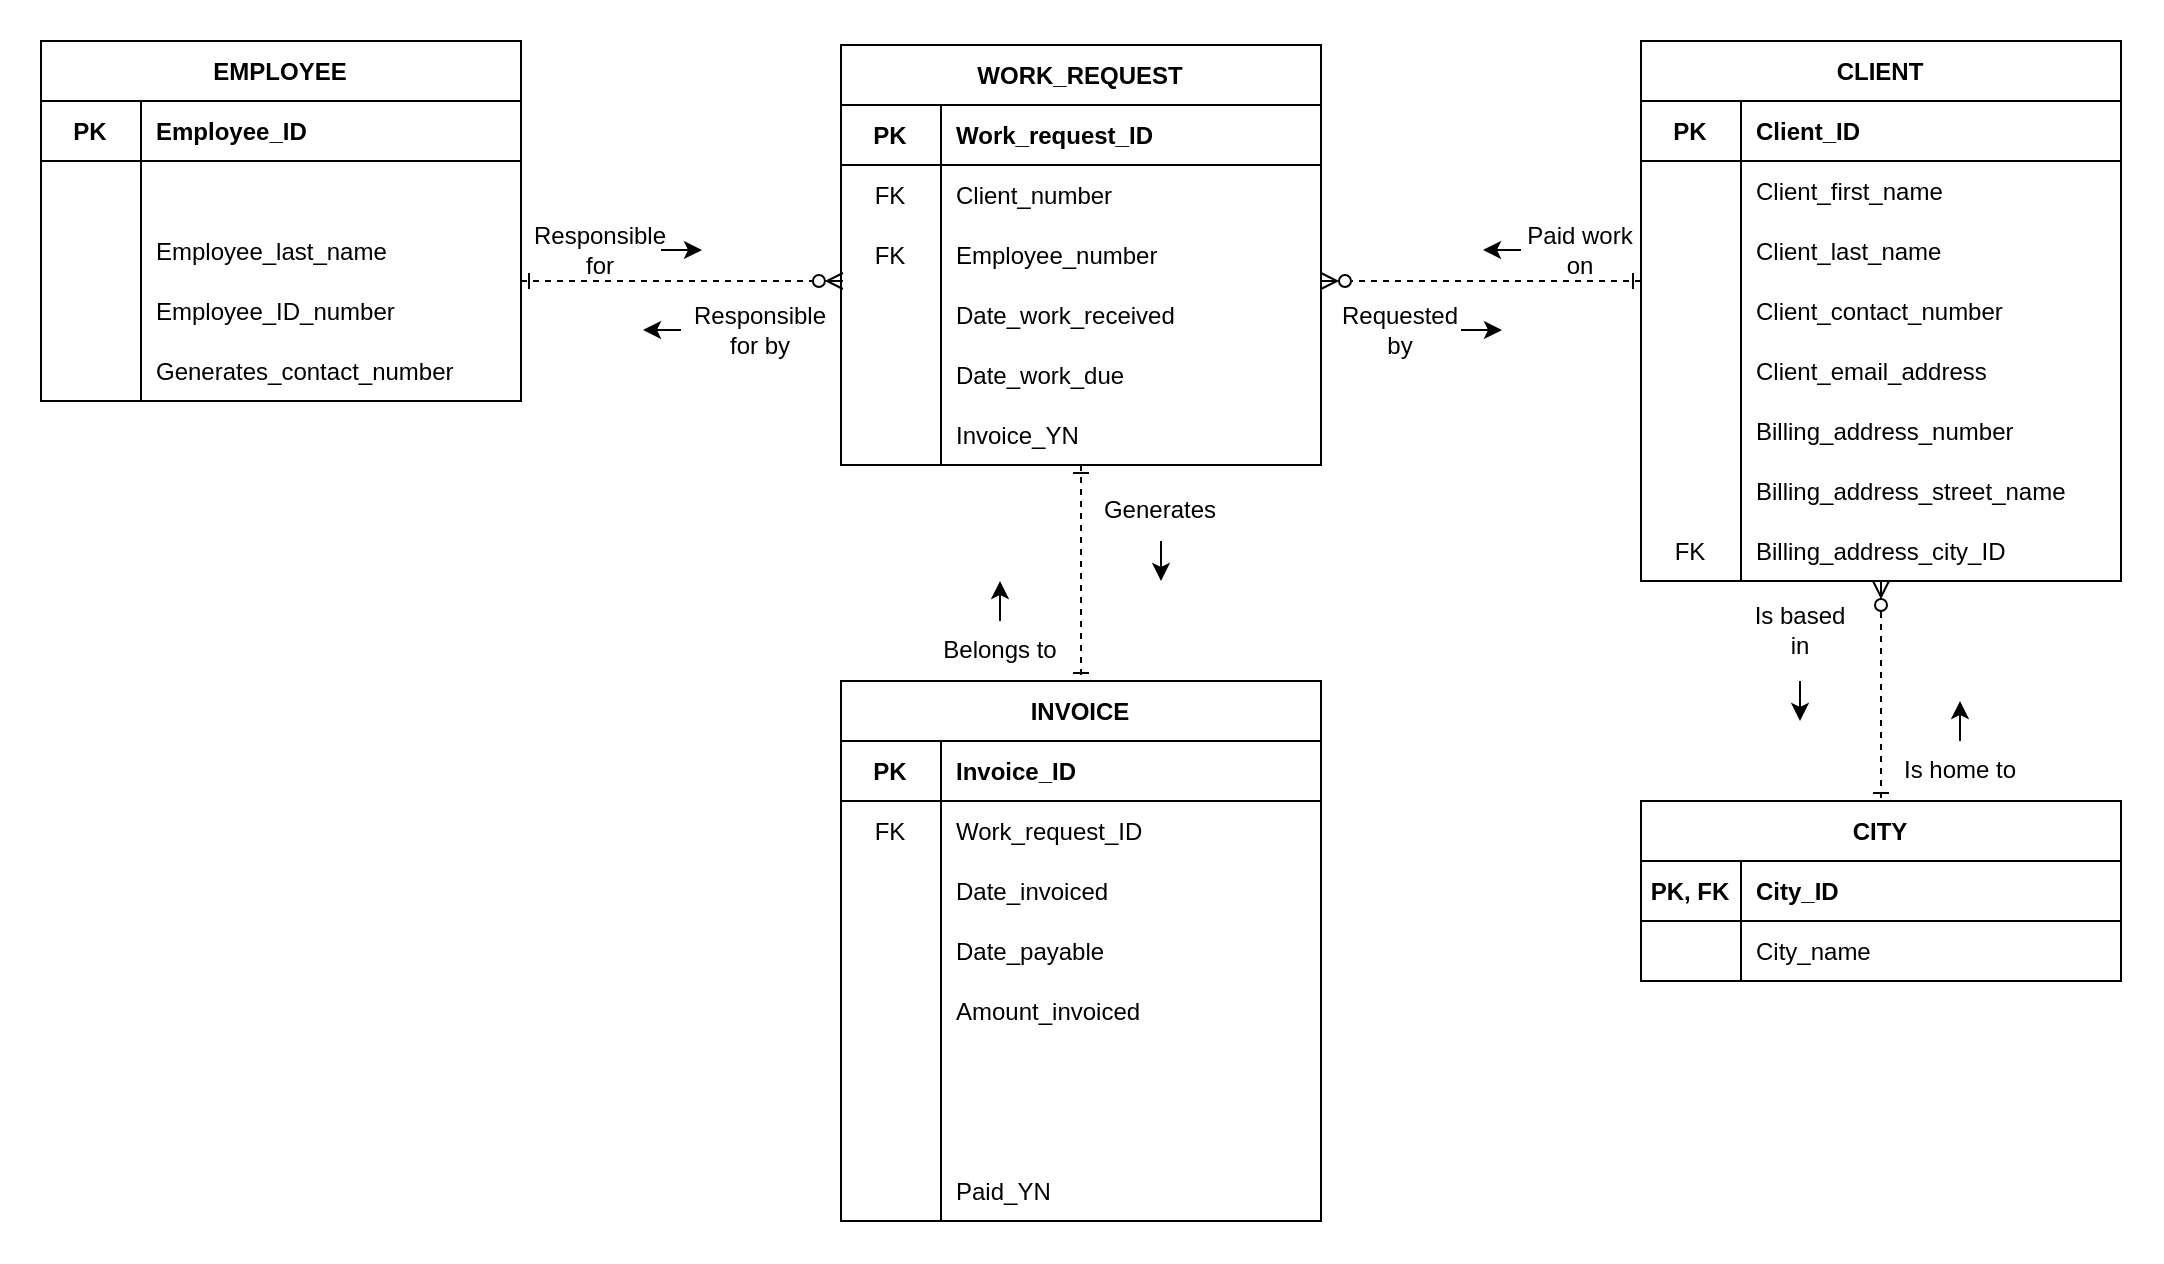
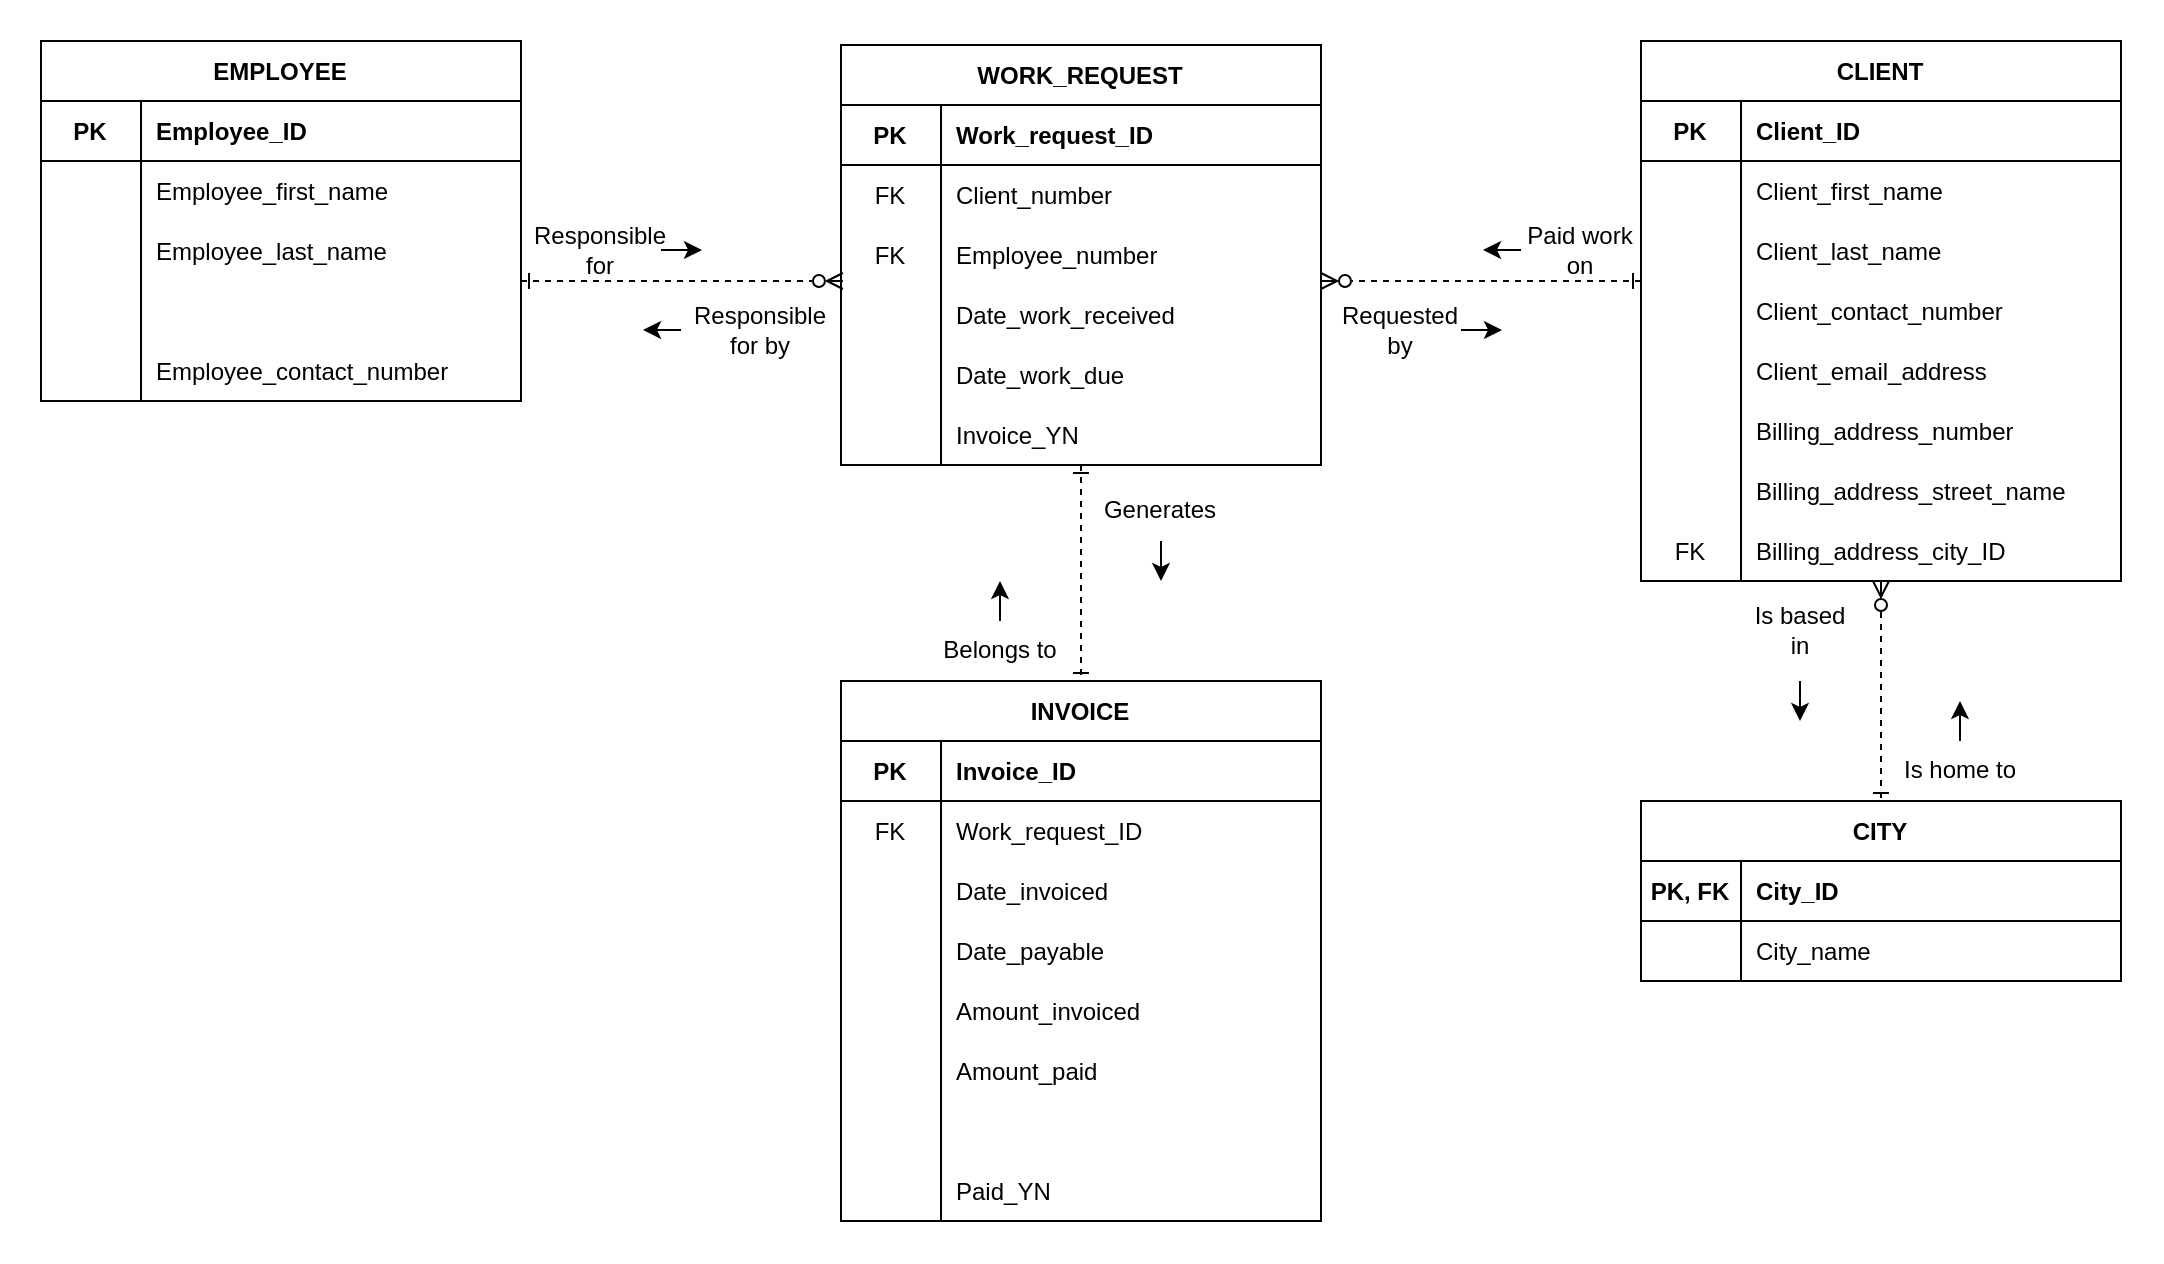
node "Employee_first_name": added
node "Employee_ID_number": removed
node "Generates_contact_number": label "Generates_contact_number" -> "Employee_contact_number"
node "Amount_paid": added
